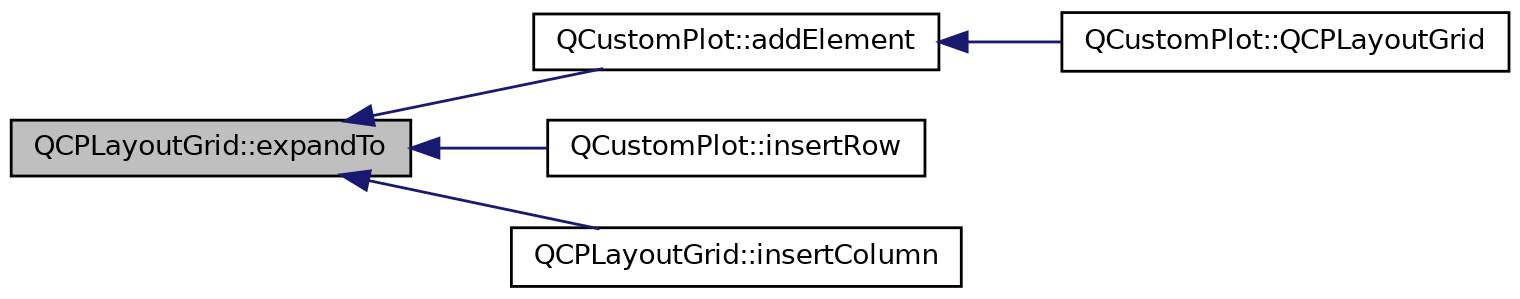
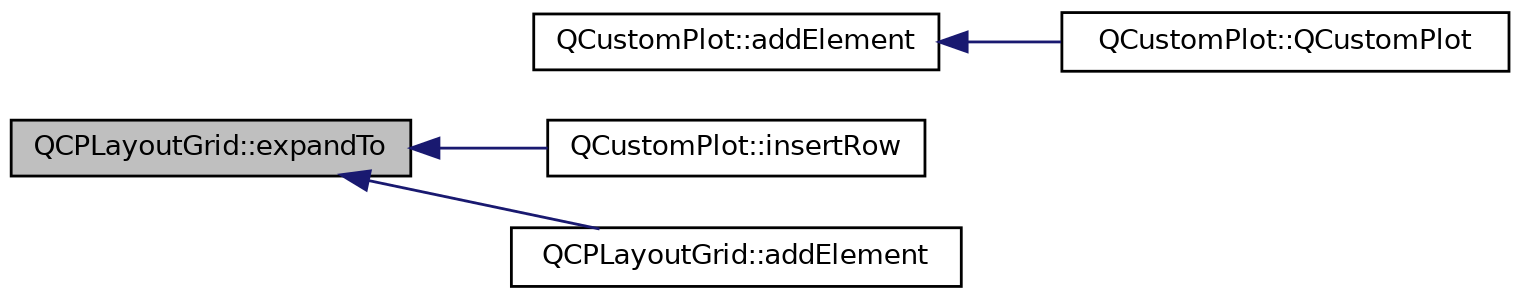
node "QCustomPlot::QCPLayoutGrid": label "QCustomPlot::QCPLayoutGrid" -> "QCustomPlot::QCustomPlot"
edge "QCustomPlot::addElement" -> "QCPLayoutGrid::expandTo": removed
node "QCPLayoutGrid::insertColumn": label "QCPLayoutGrid::insertColumn" -> "QCPLayoutGrid::addElement"
